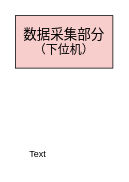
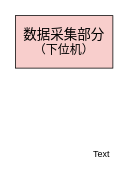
node "Text": moved (38, 154) -> (102, 154)
